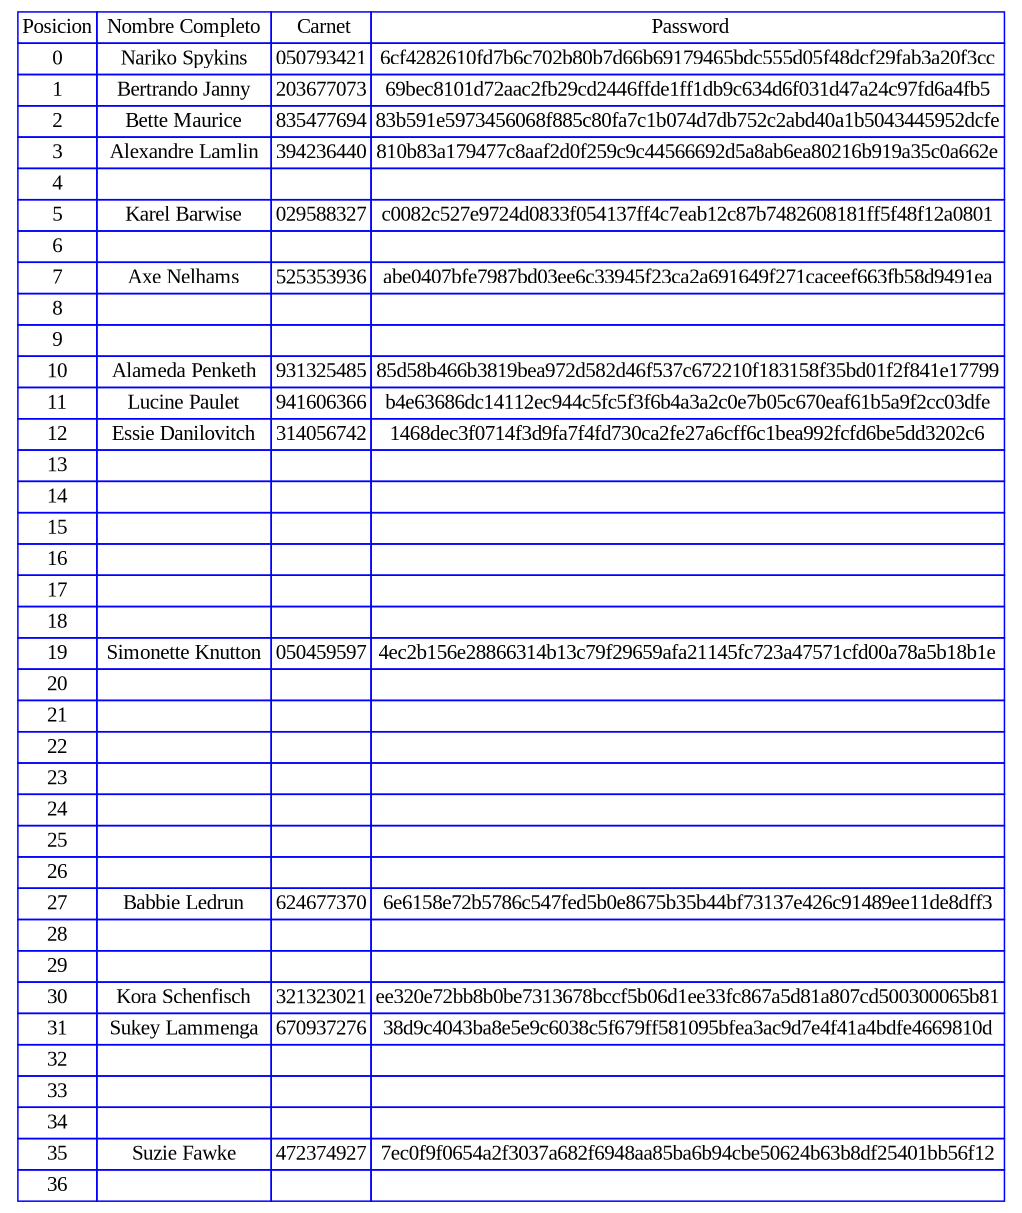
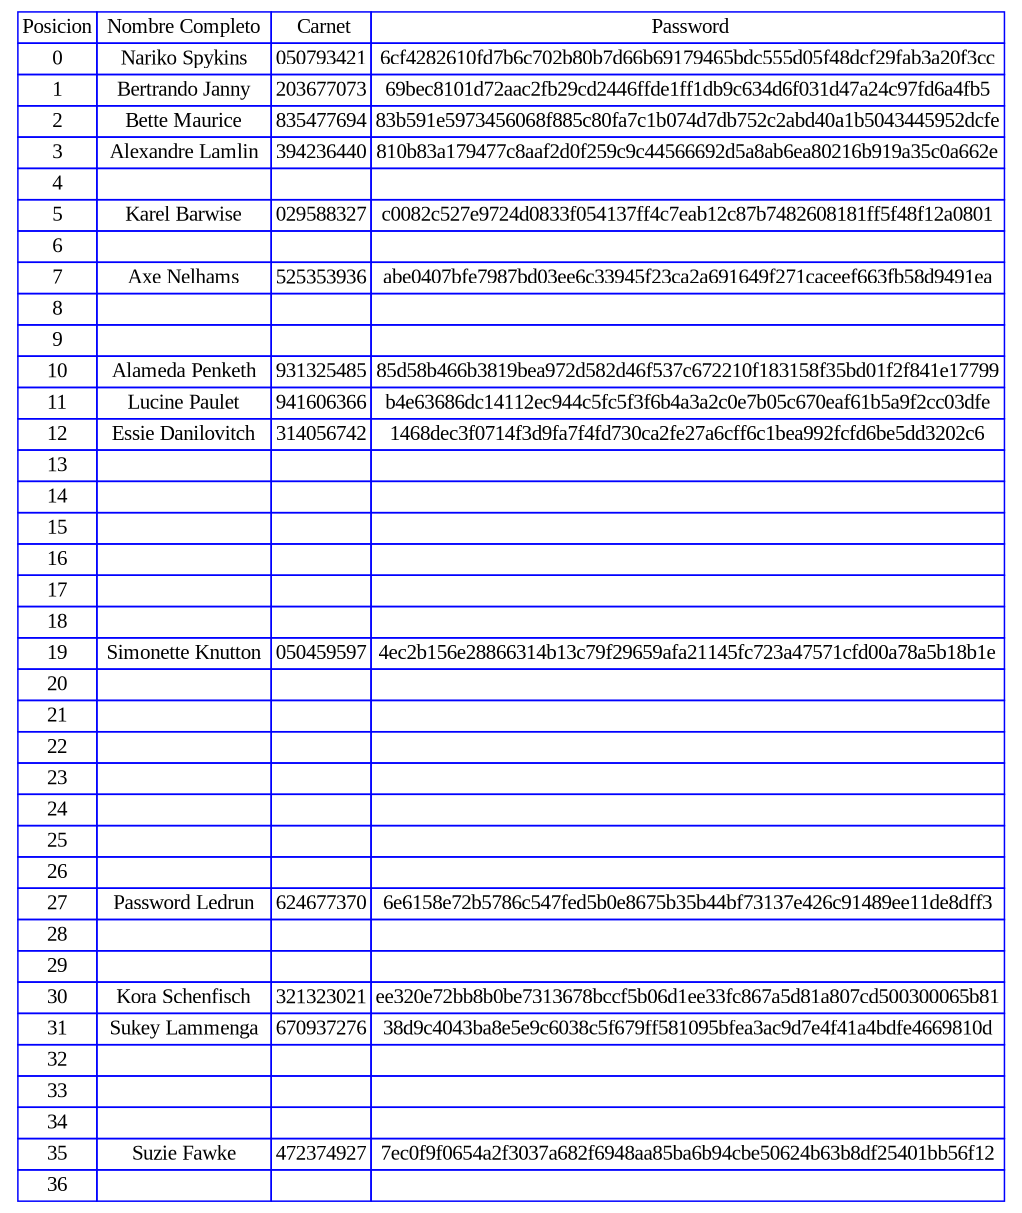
node "Posicion": text "Babbie Ledrun" -> "Password Ledrun"
